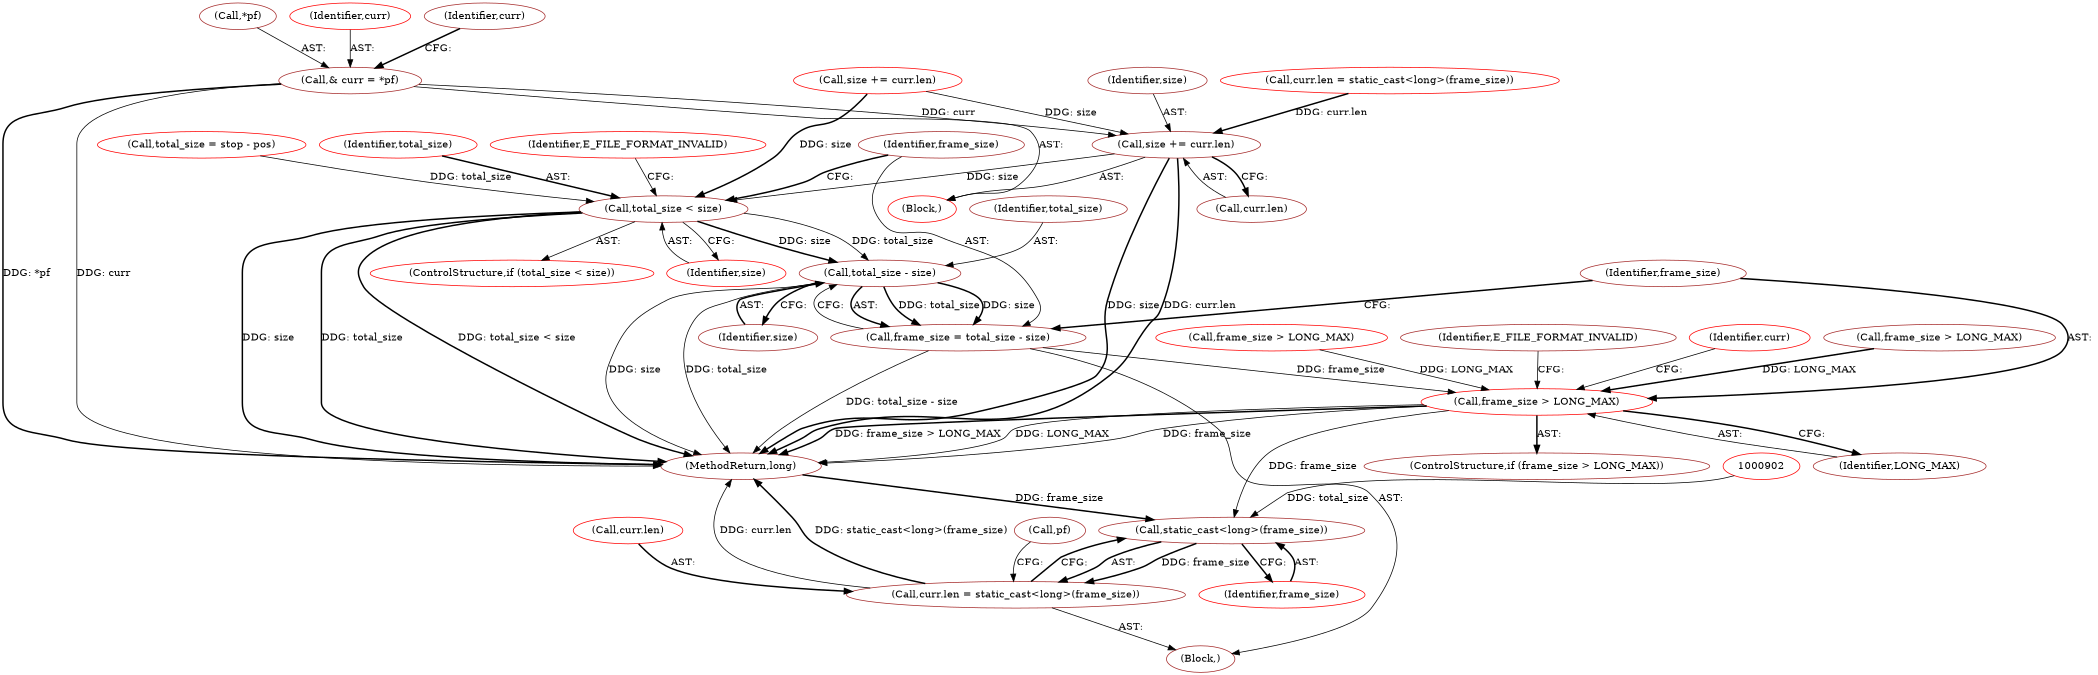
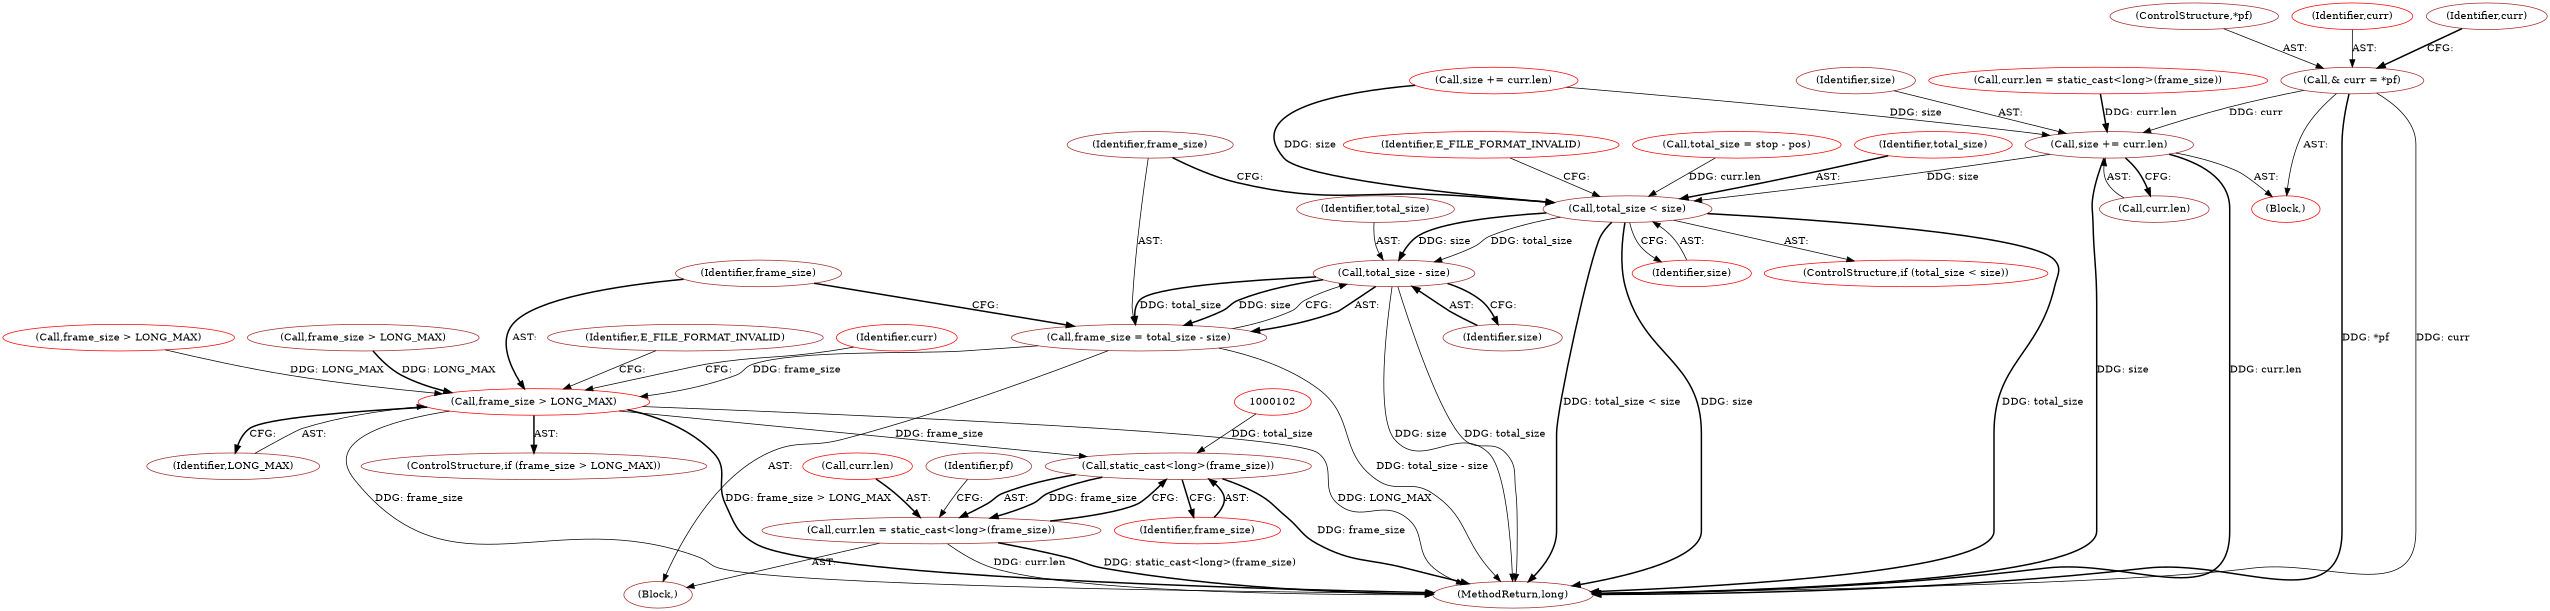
node "(Call,*pf)": label "(Call,*pf)" -> "(ControlStructure,*pf)"
edge "(Call,total_size = stop - pos)" -> "(Call,total_size < size)": label "DDG: total_size" -> "DDG: curr.len"
node "1000902": label "1000902" -> "1000102"
edge "(MethodReturn,long)" -> "(Call,static_cast<long>(frame_size))": reversed
node "(Call,pf)": label "(Call,pf)" -> "(Identifier,pf)"
